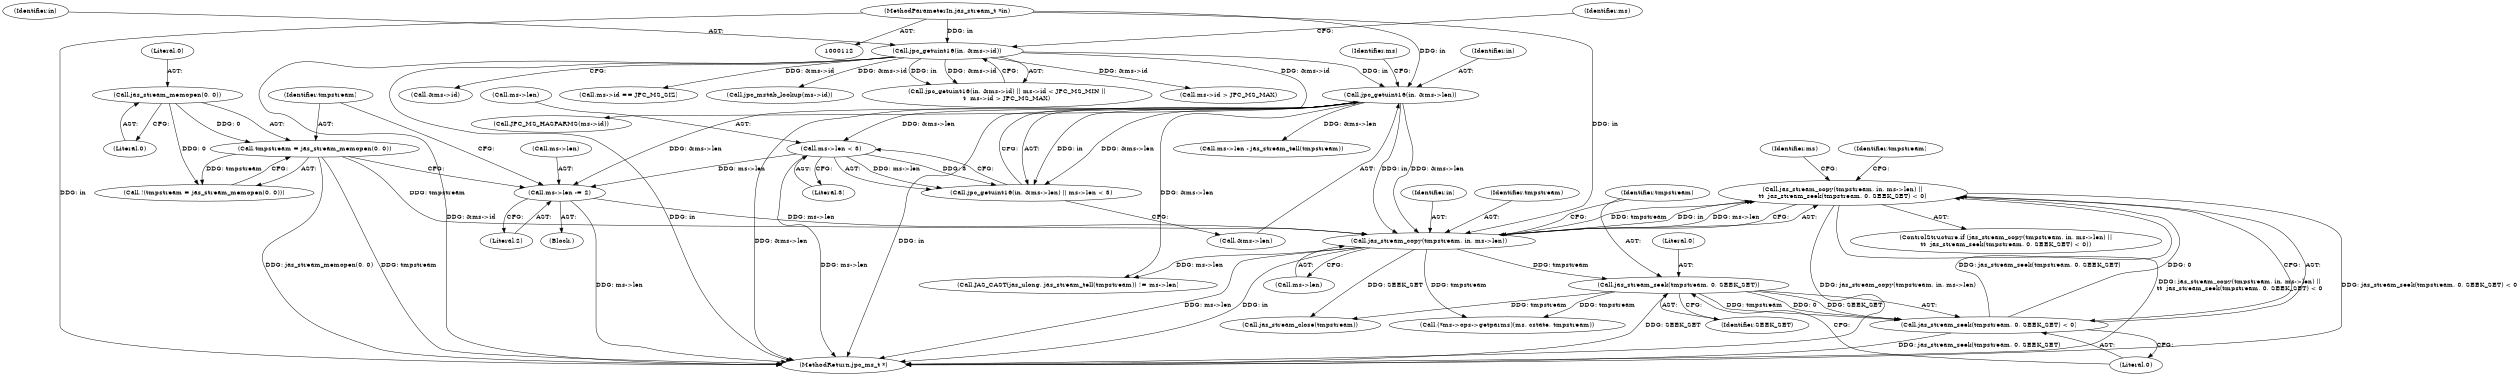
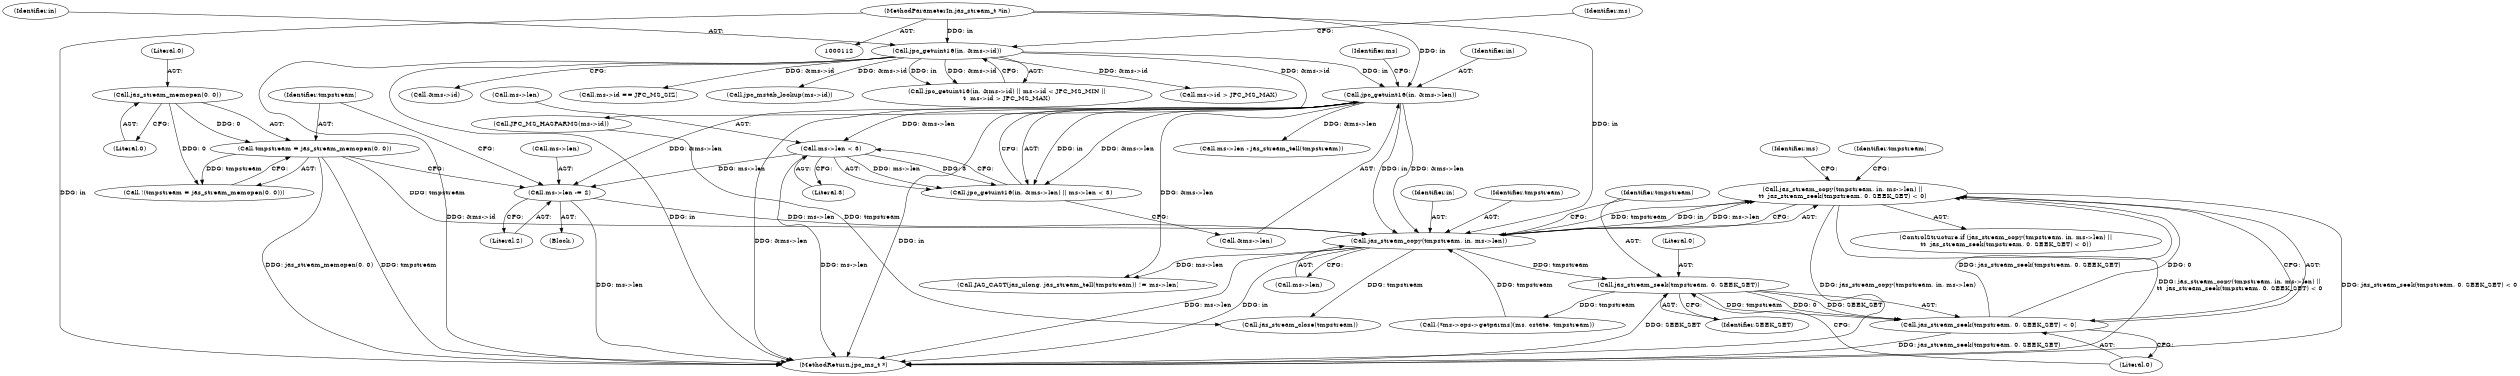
edge "(Call,jas_stream_copy(tmpstream, in, ms->len))" -> "(Call,jas_stream_close(tmpstream))": label "DDG: SEEK_SET" -> "DDG: tmpstream"
edge "(Call,jas_stream_copy(tmpstream, in, ms->len))" -> "(Call,(*ms->ops->getparms)(ms, cstate, tmpstream))": reversed
edge "(Call,jas_stream_seek(tmpstream, 0, SEEK_SET))" -> "(Call,jas_stream_close(tmpstream))": now "(Call,JPC_MS_HASPARMS(ms->id))" -> "(Call,jas_stream_close(tmpstream))"
